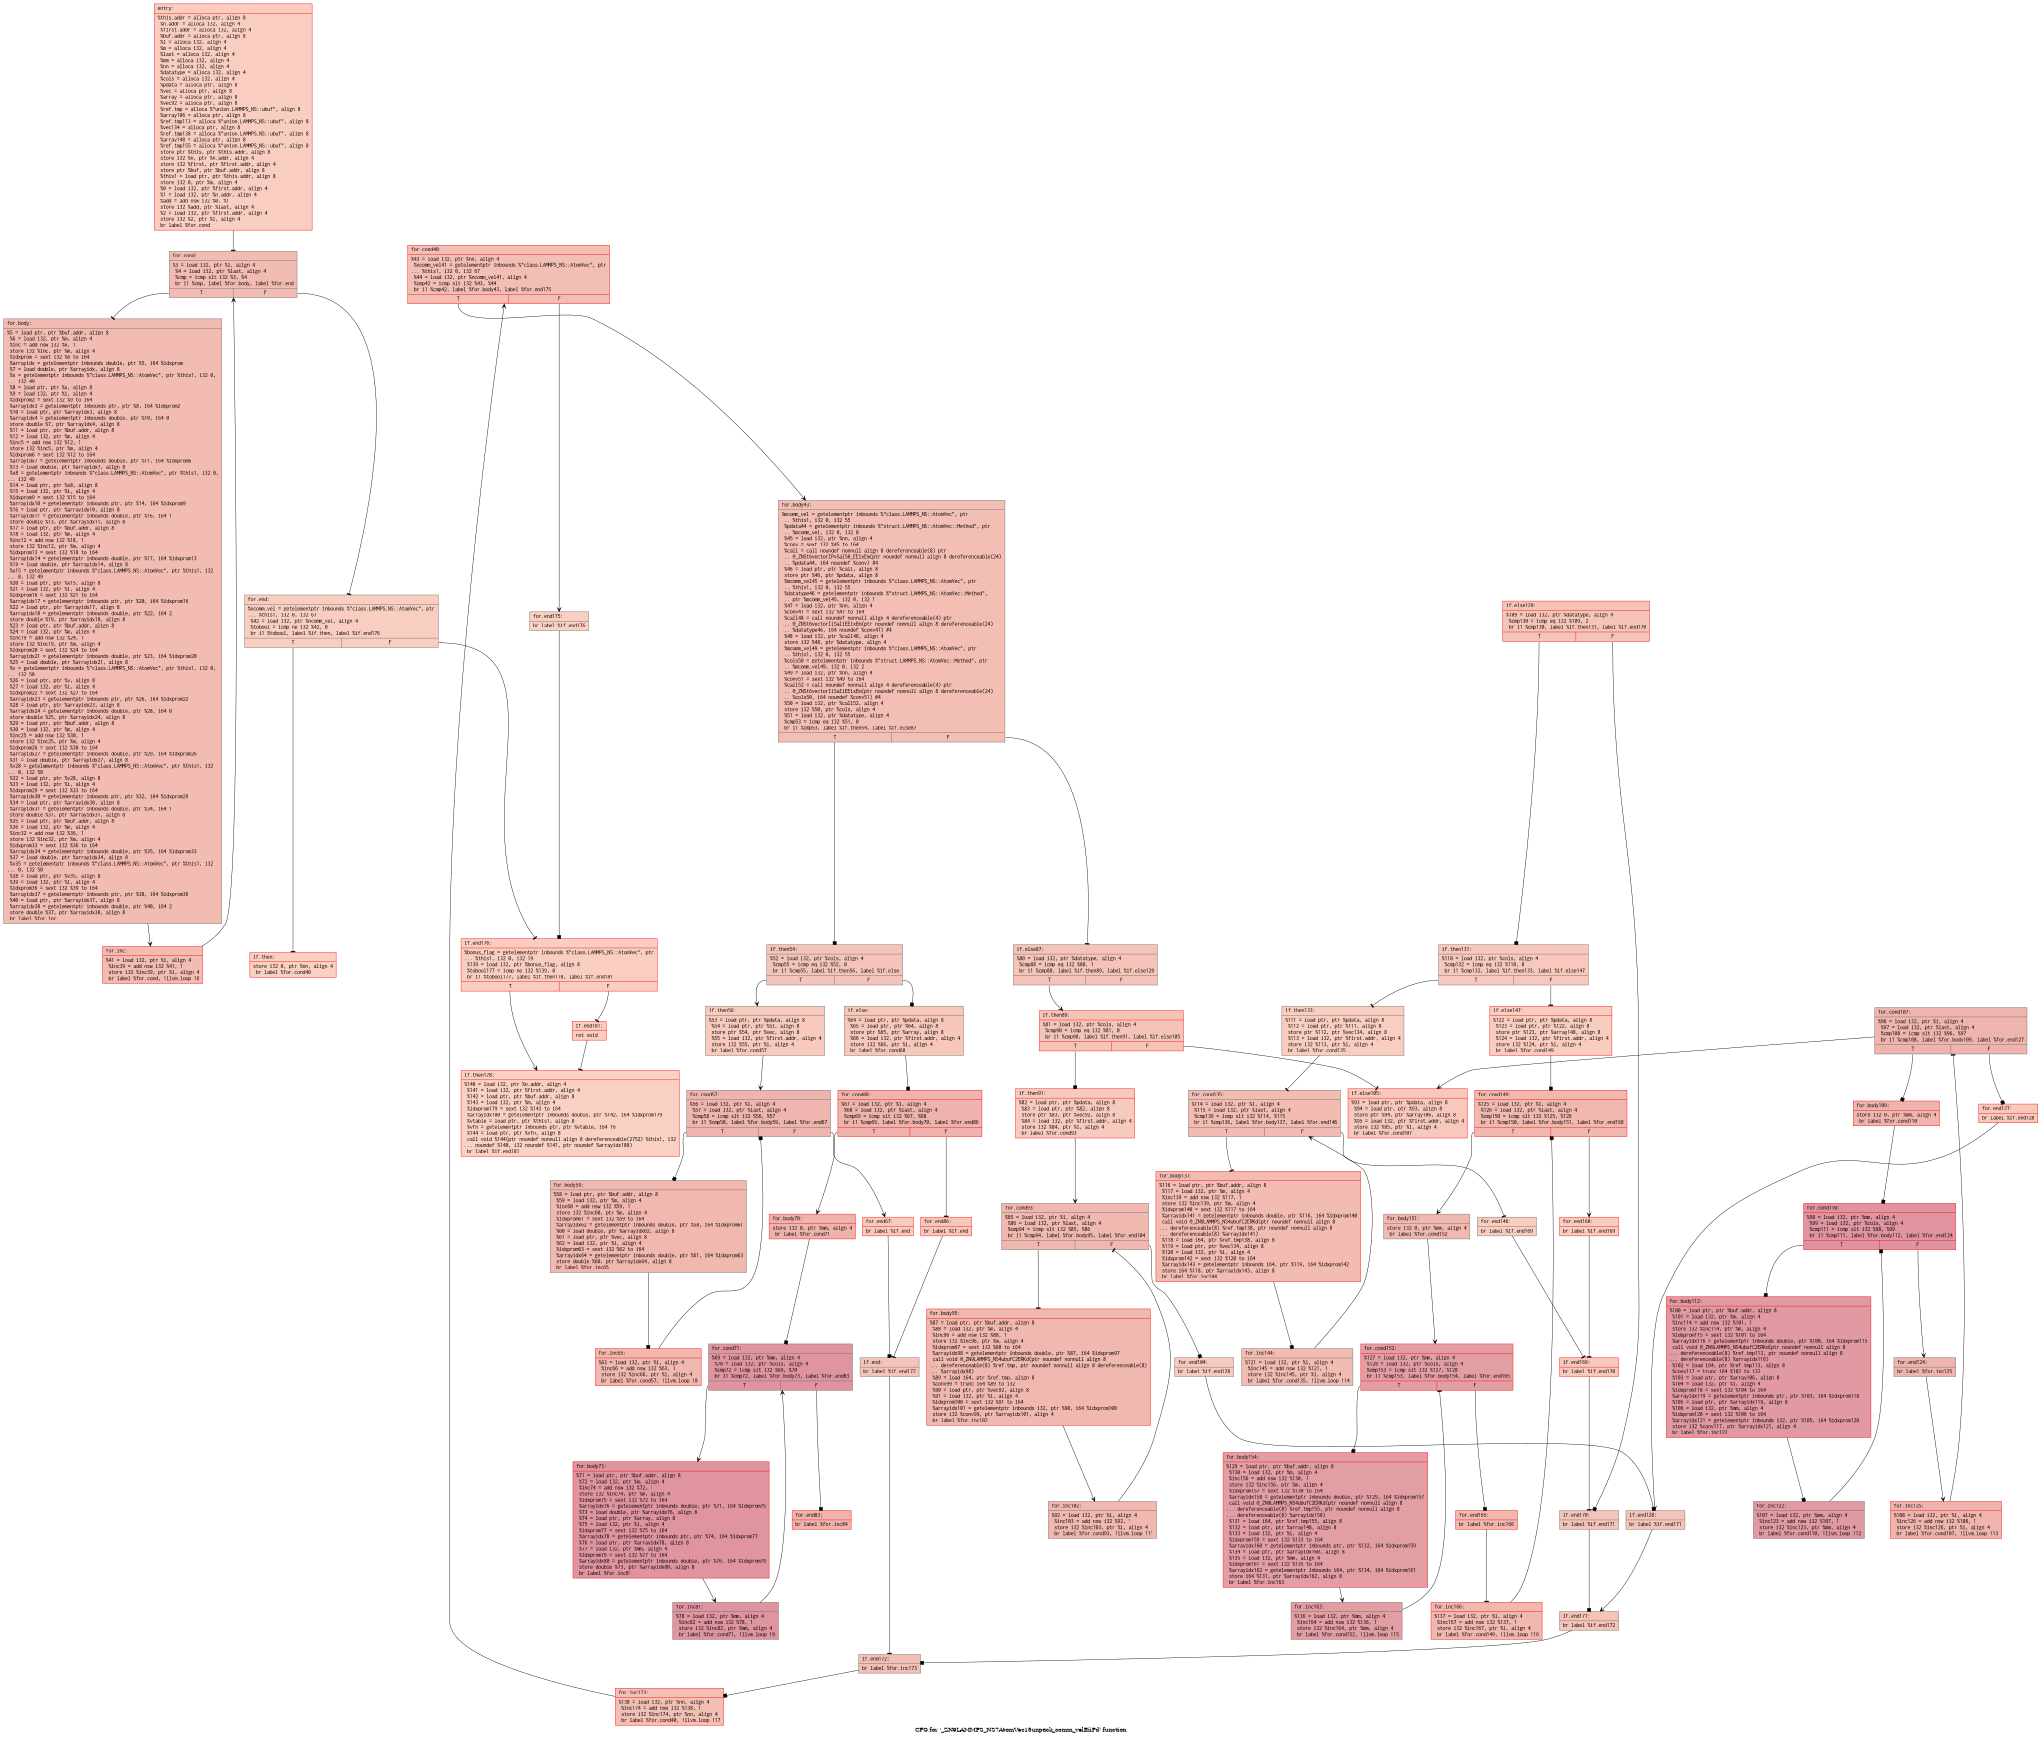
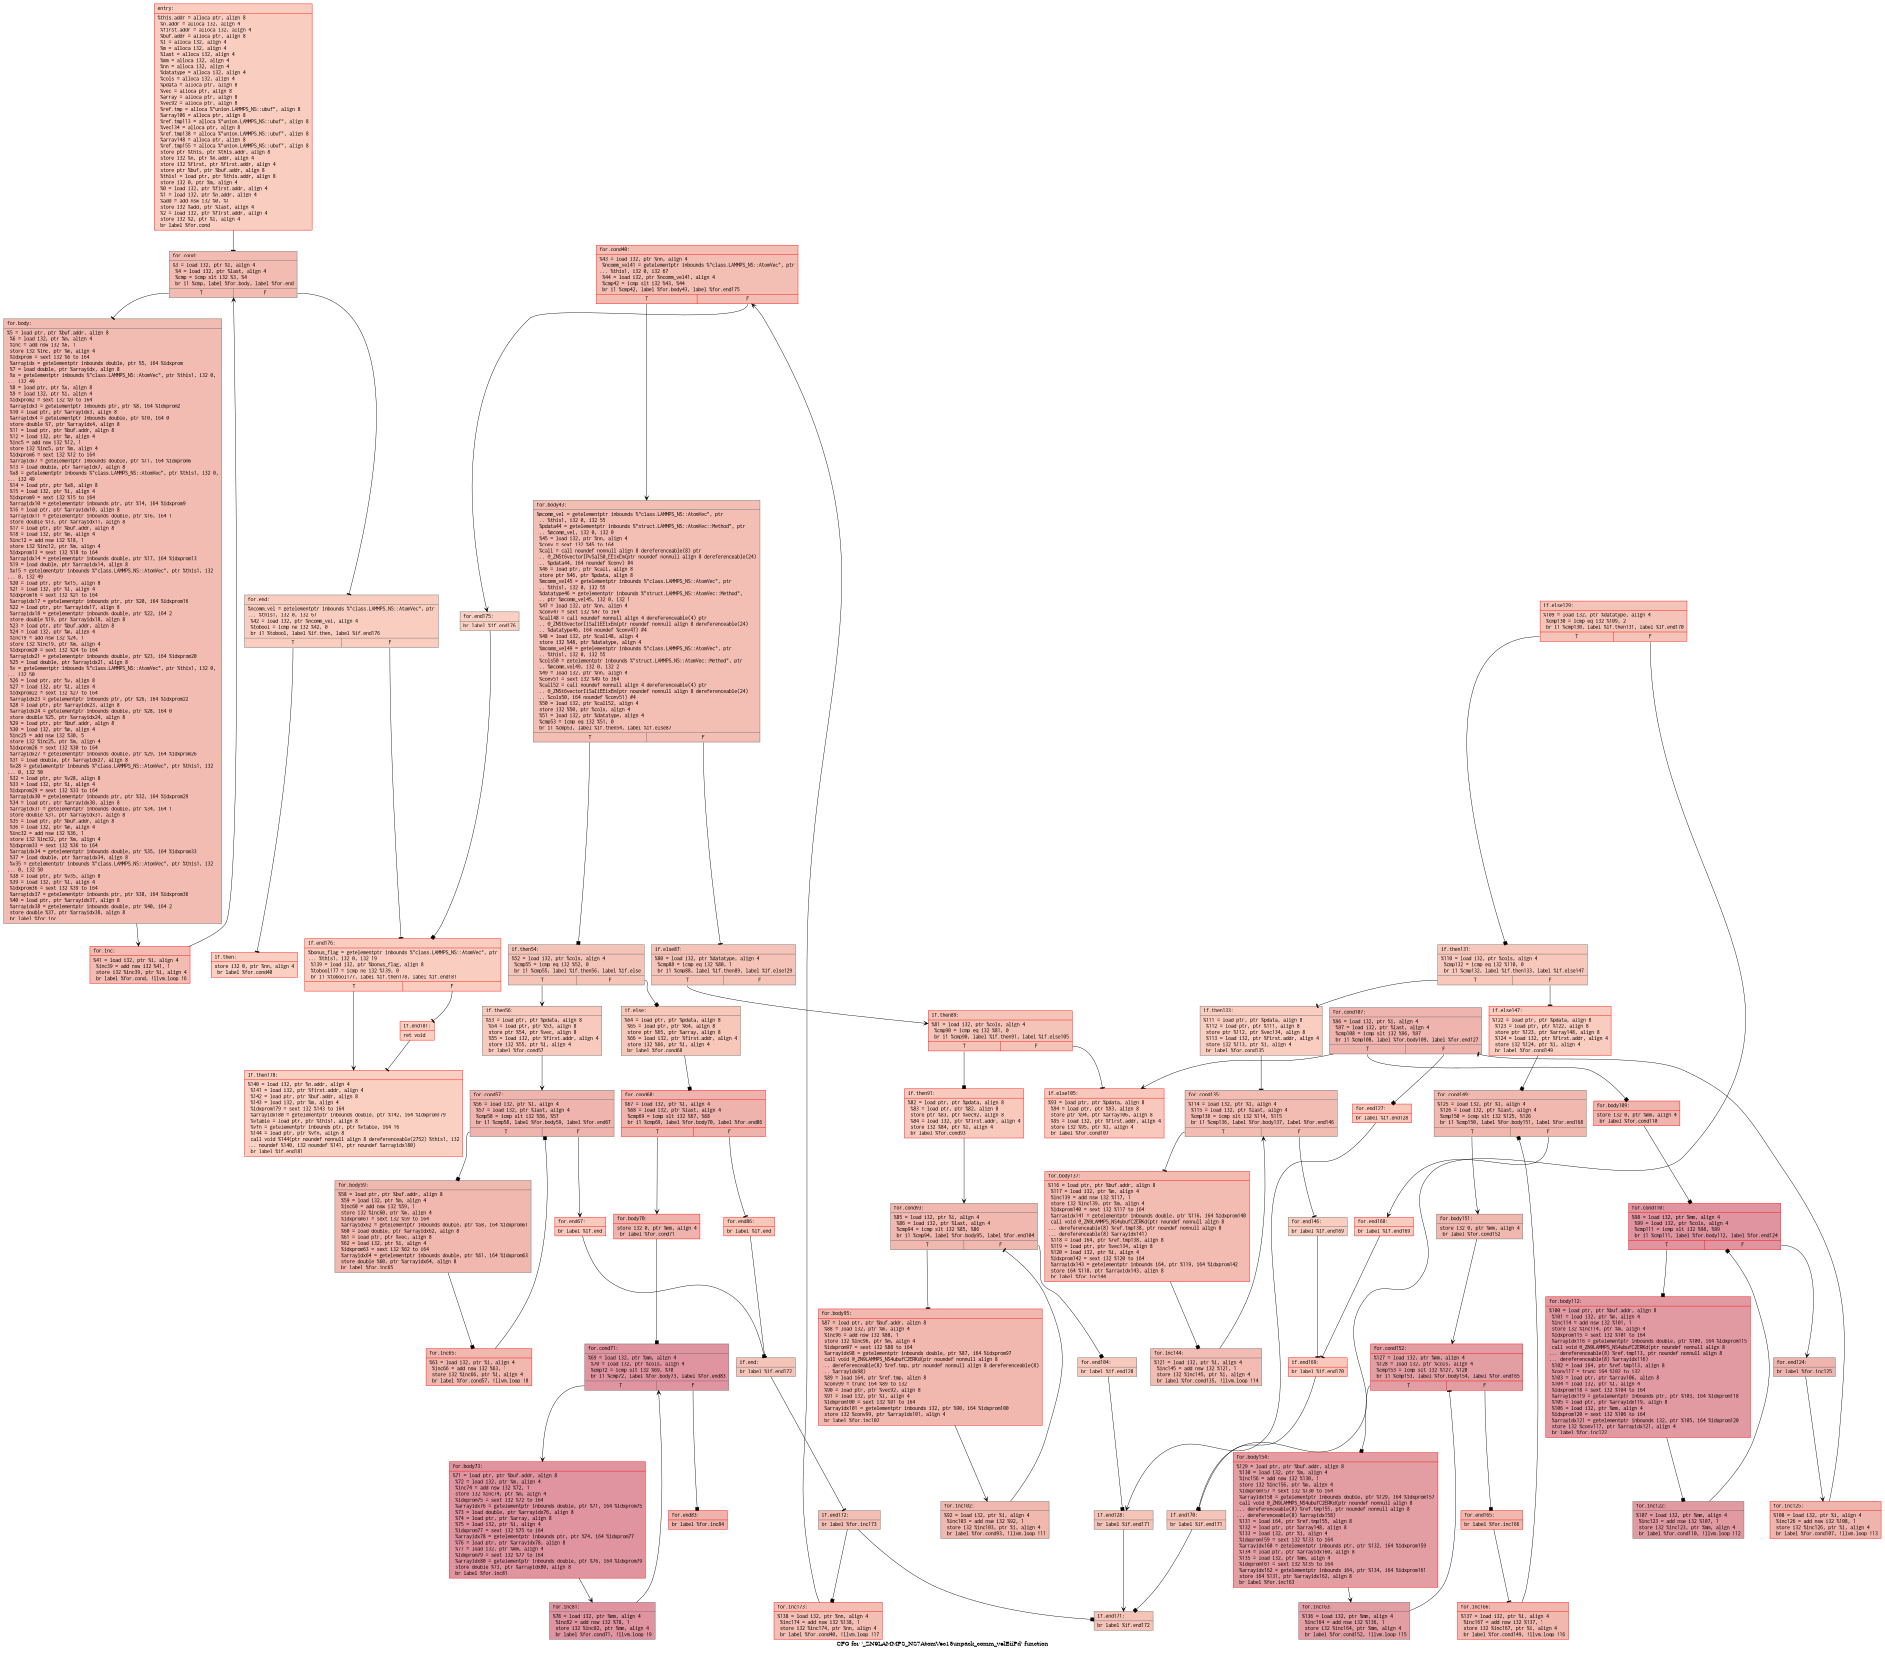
node "for.body:": text "%inc25 = add nsw i32 %30, 1" -> "%inc25 = add nsw i32 %30, 5"
node "for.cond149:": color red -> gray40
edge "if.end171:" -> "if.end172:": reversed
